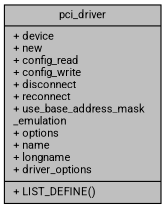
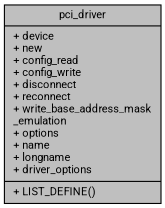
node "pci_driver": text "+ use_base_address_mask" -> "+ write_base_address_mask"
